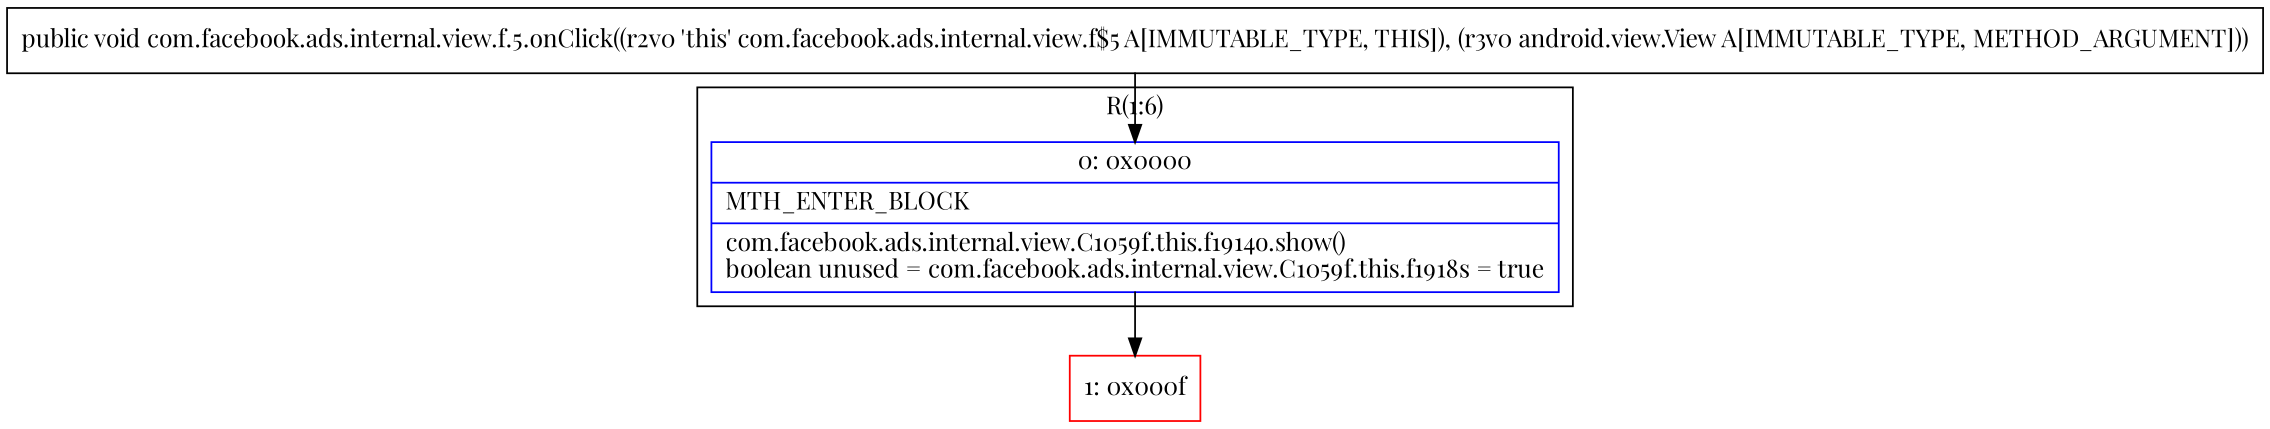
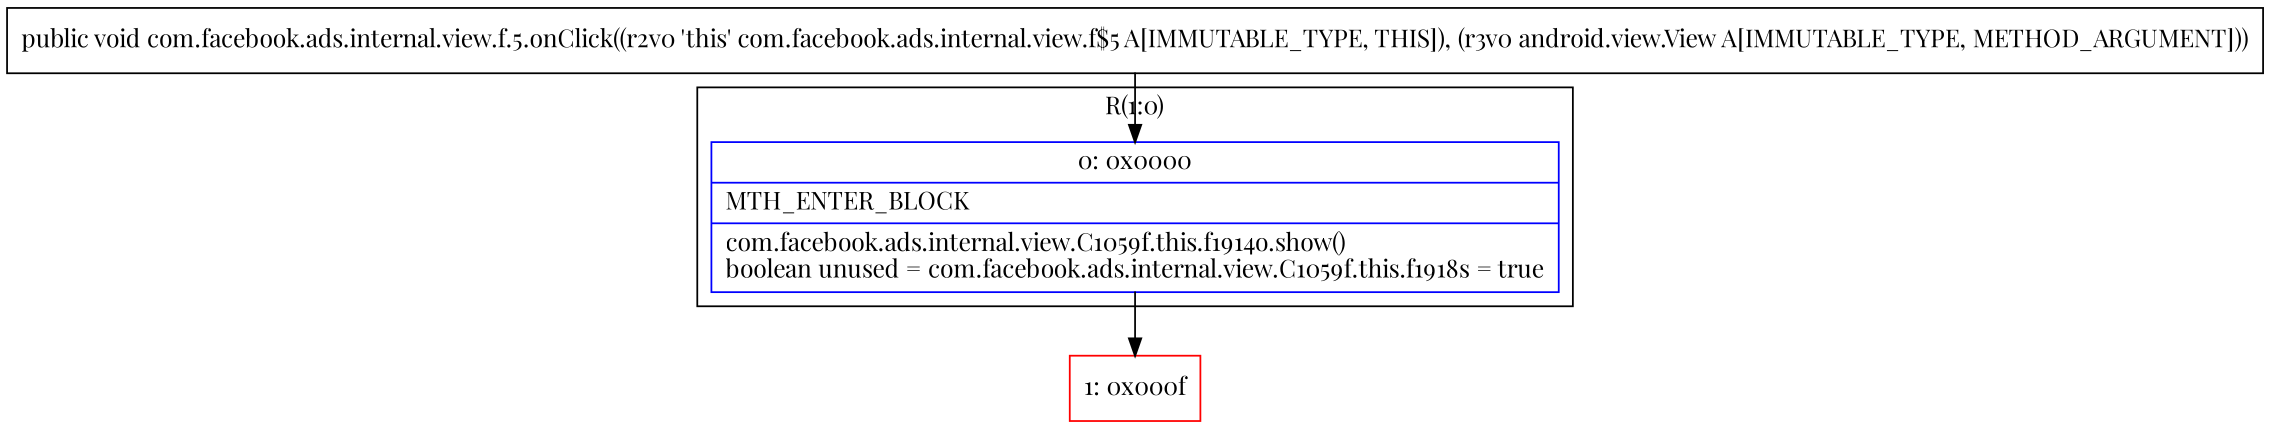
cluster "R(1:6)": label "R(1:6)" -> "R(1:0)"
